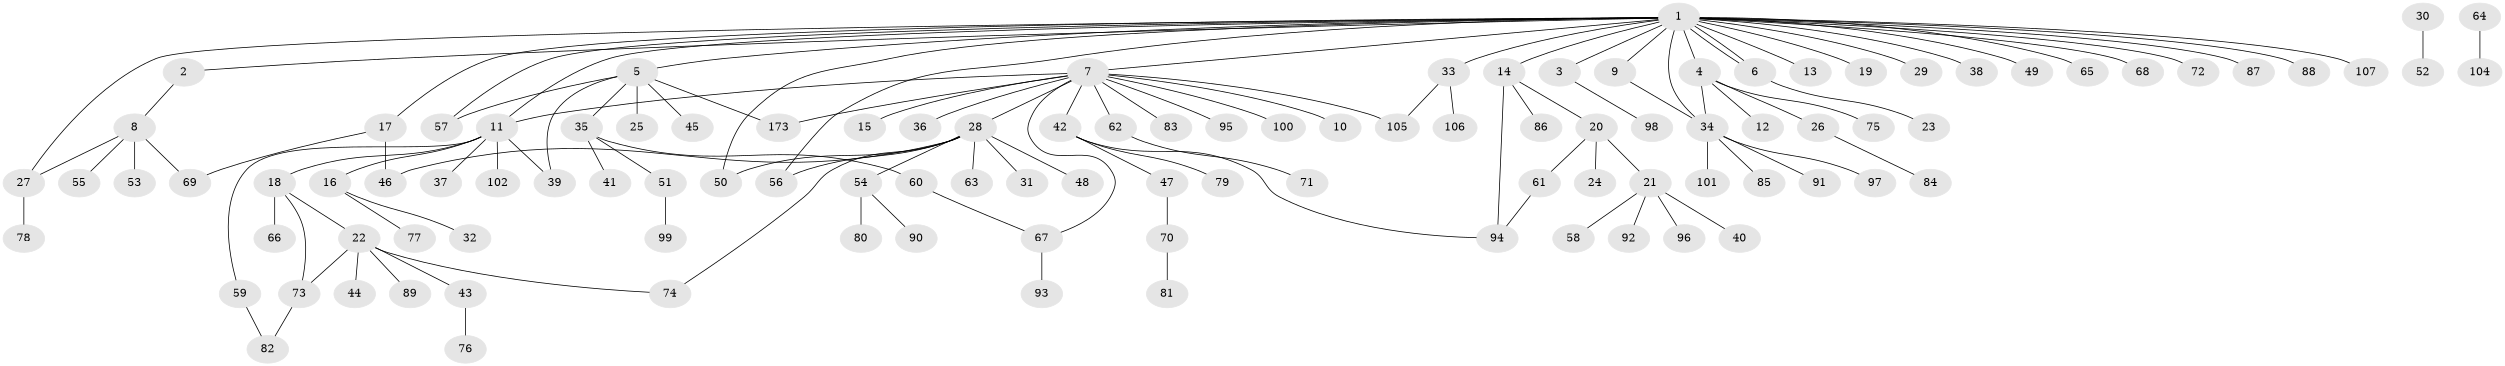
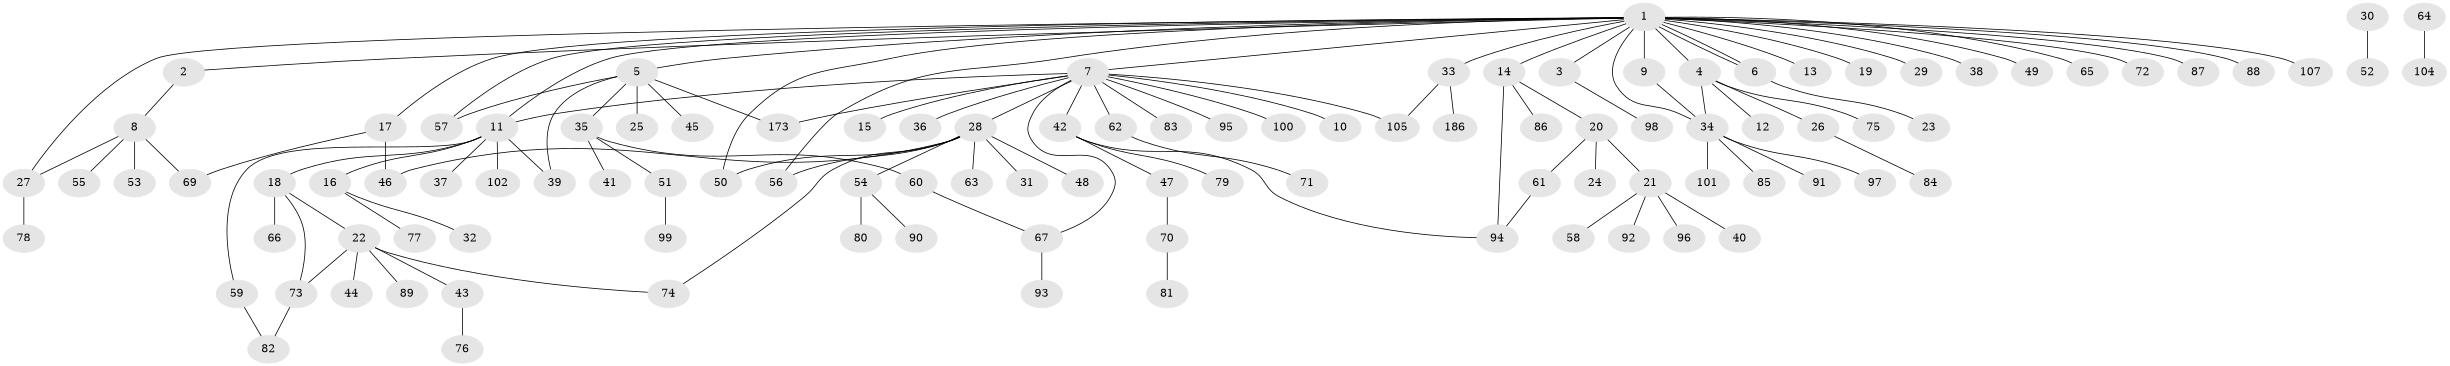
node "68": removed
node "106": label "106" -> "186"
